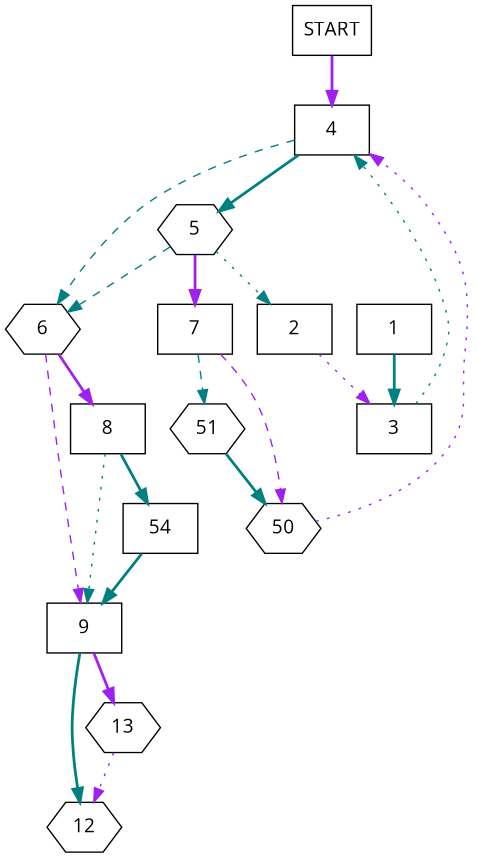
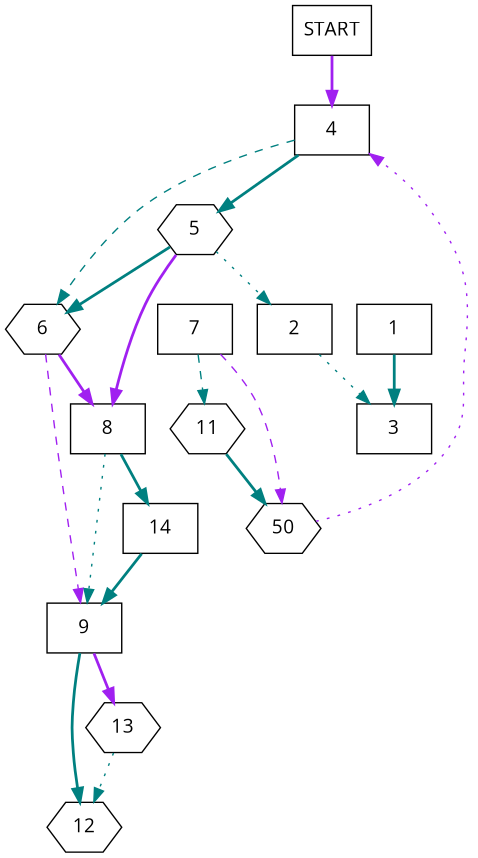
edge "5" -> "7": now "5" -> "8"
edge "5" -> "6": style dashed -> bold
edge "3" -> "4": removed
edge "2" -> "3": color purple -> teal
node "51": label "51" -> "11"
node "54": label "54" -> "14"
edge "13" -> "12": color purple -> teal
